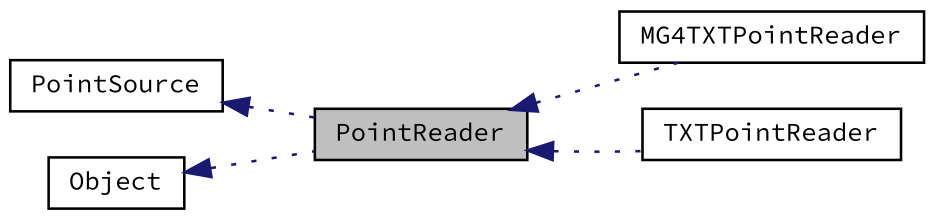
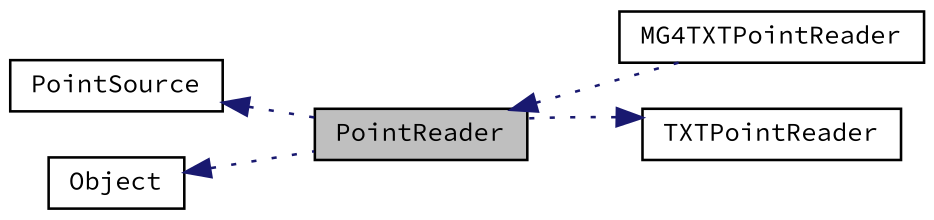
edge "TXTPointReader" -> "PointReader": reversed
